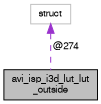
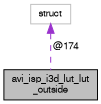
edge "avi_isp_i3d_lut_lut _outside" -> "struct": label " @274" -> " @174"
